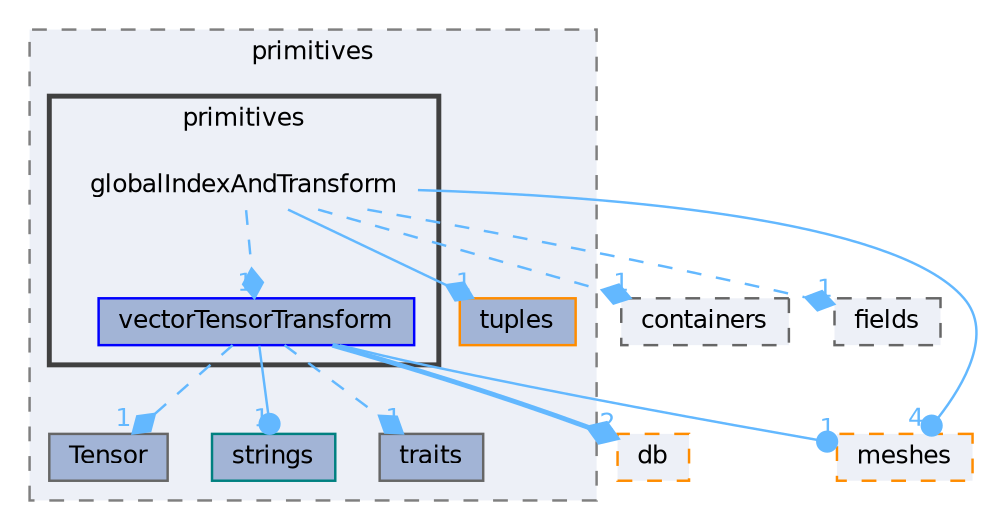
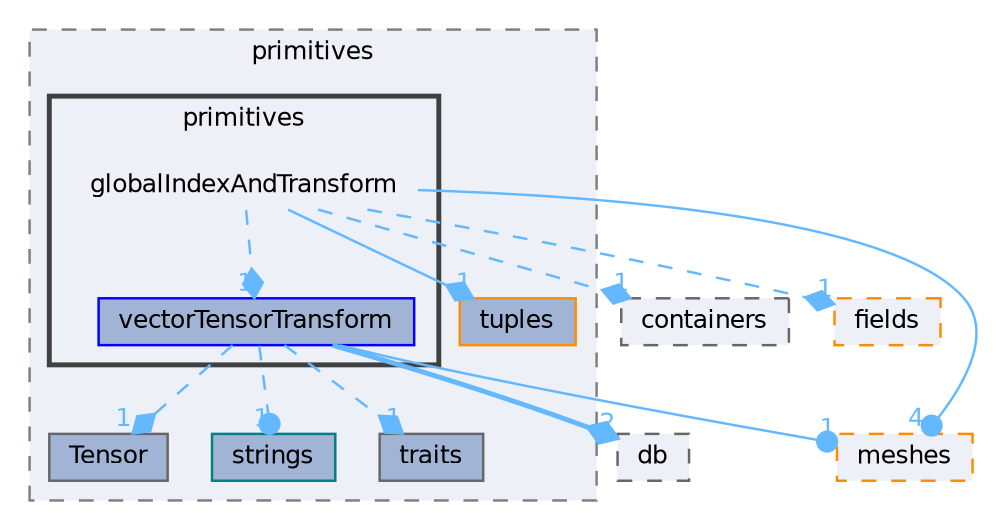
node "fields": color gray40 -> darkorange
edge "vectorTensorTransform" -> "strings": style solid -> dashed
node "db": color darkorange -> gray40
